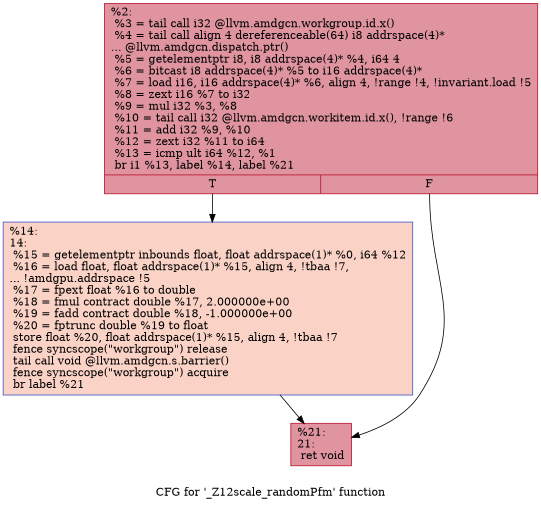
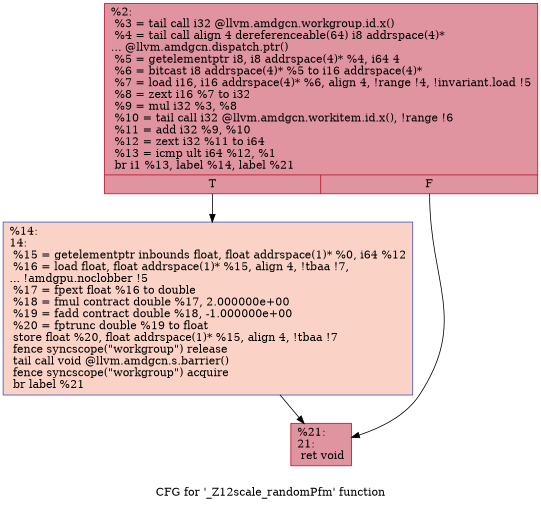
node "%14:": text "... !amdgpu.addrspace !5" -> "... !amdgpu.noclobber !5"
